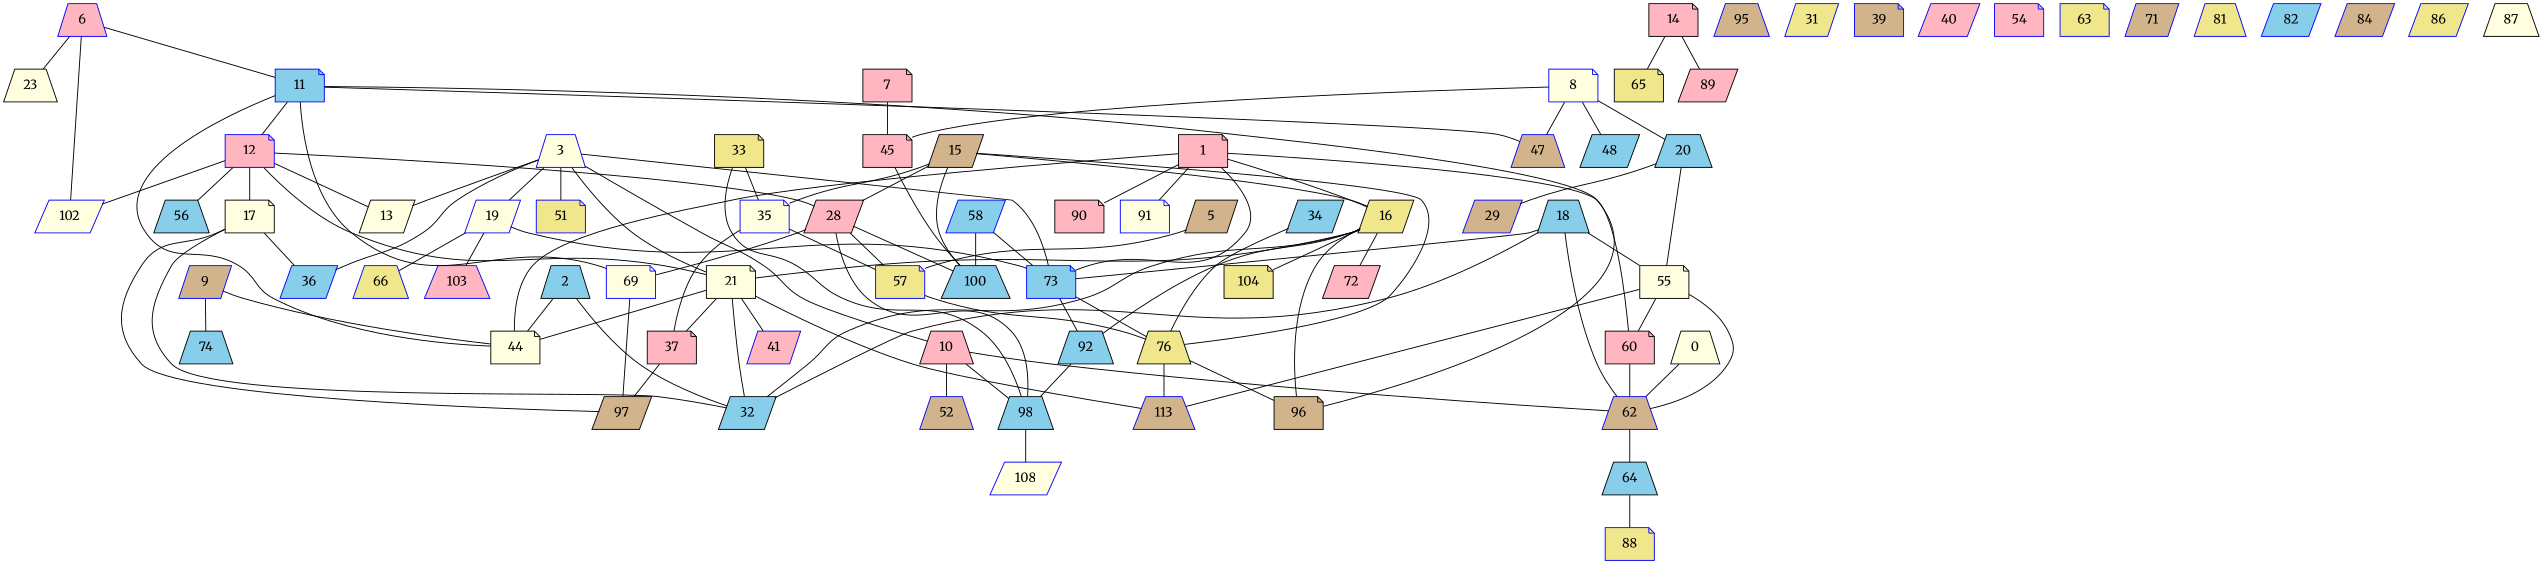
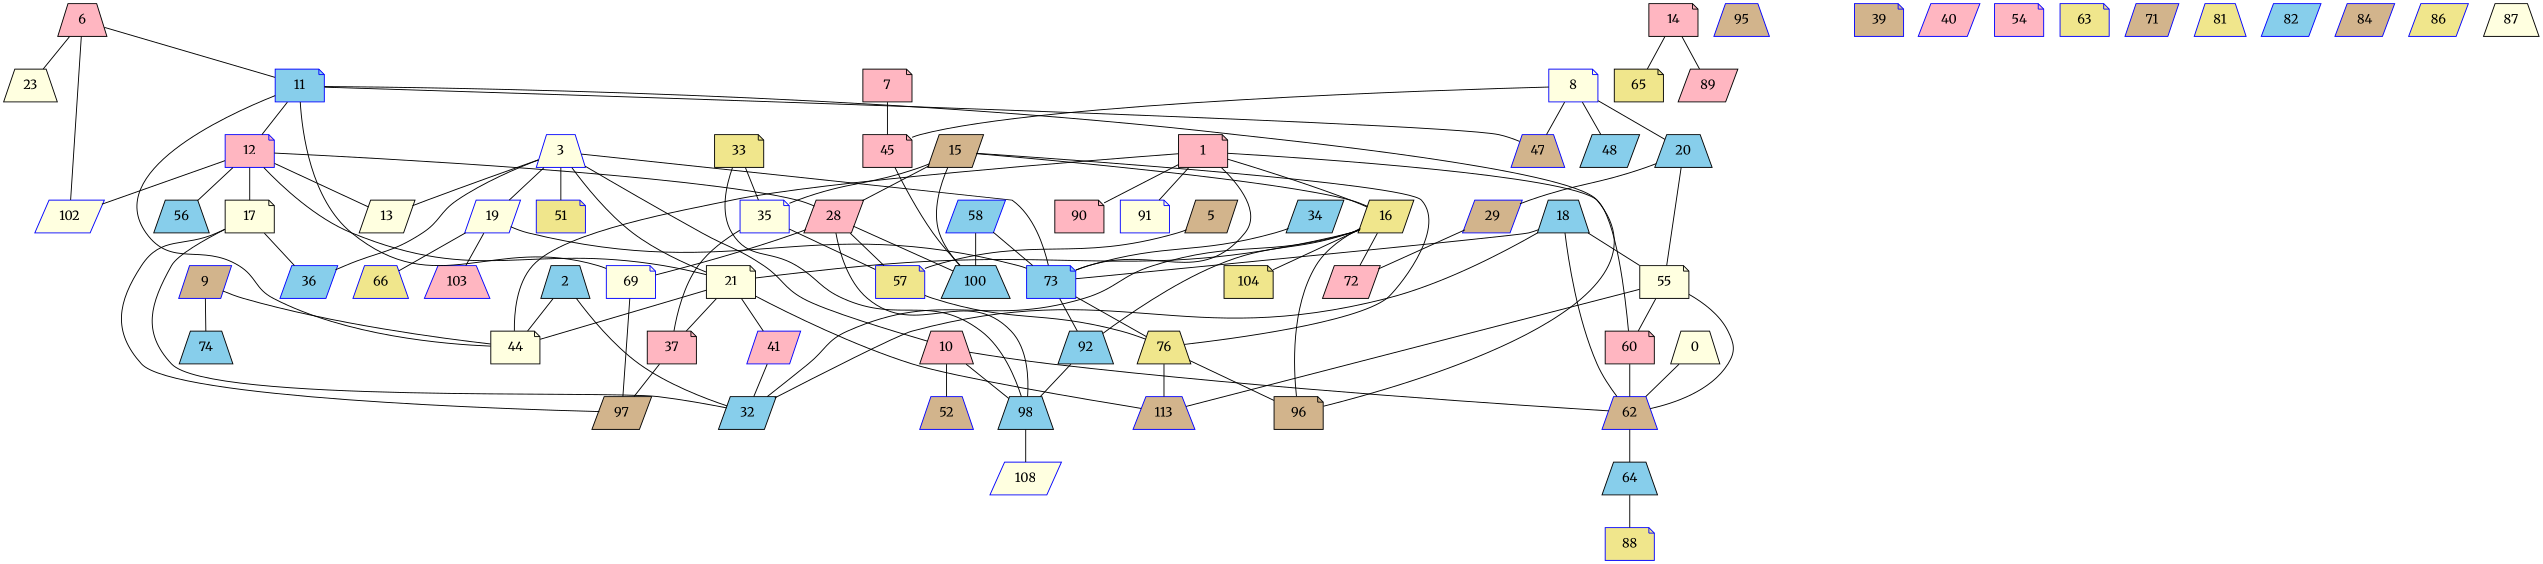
node "6": color blue -> black
node "31": removed
edge "29" -- "72": added
edge "34" -- "76": now "34" -- "73"
edge "21" -- "32": now "41" -- "32"
